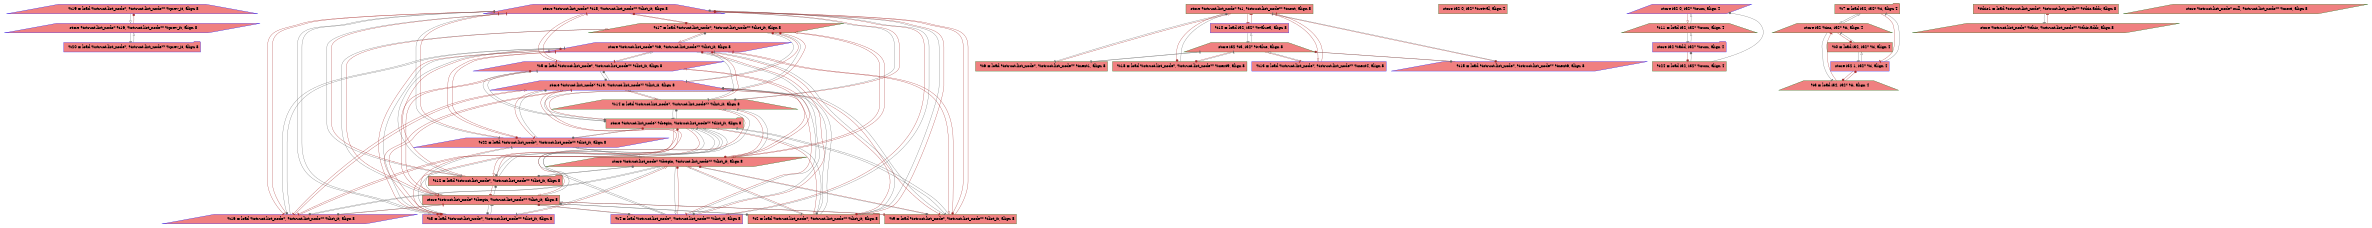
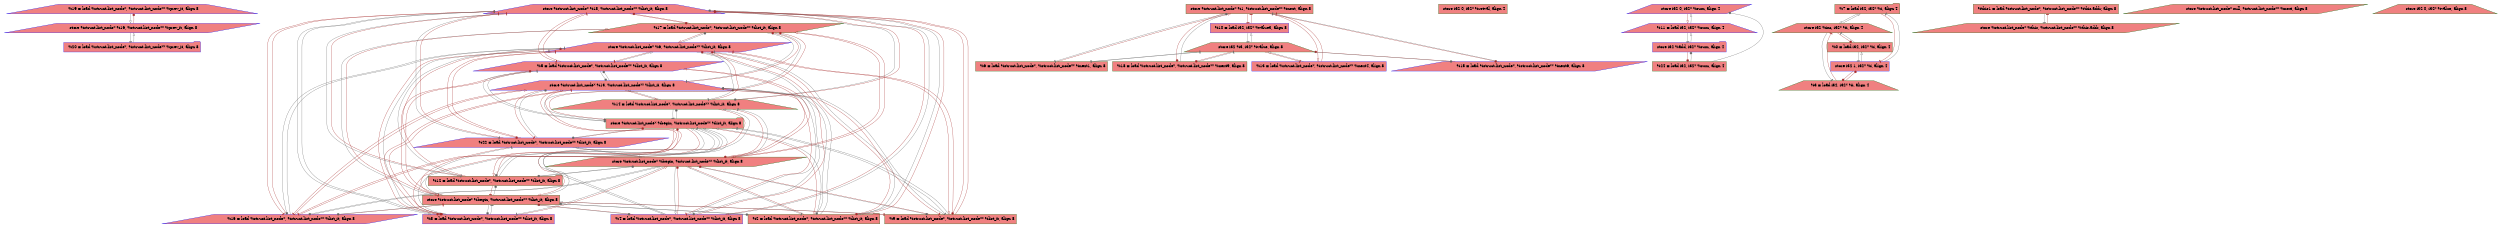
node "store i32 0, i32* %value, align 8": added
node "%11 = load i32, i32* %sum, align 4": color darkgreen -> blue
